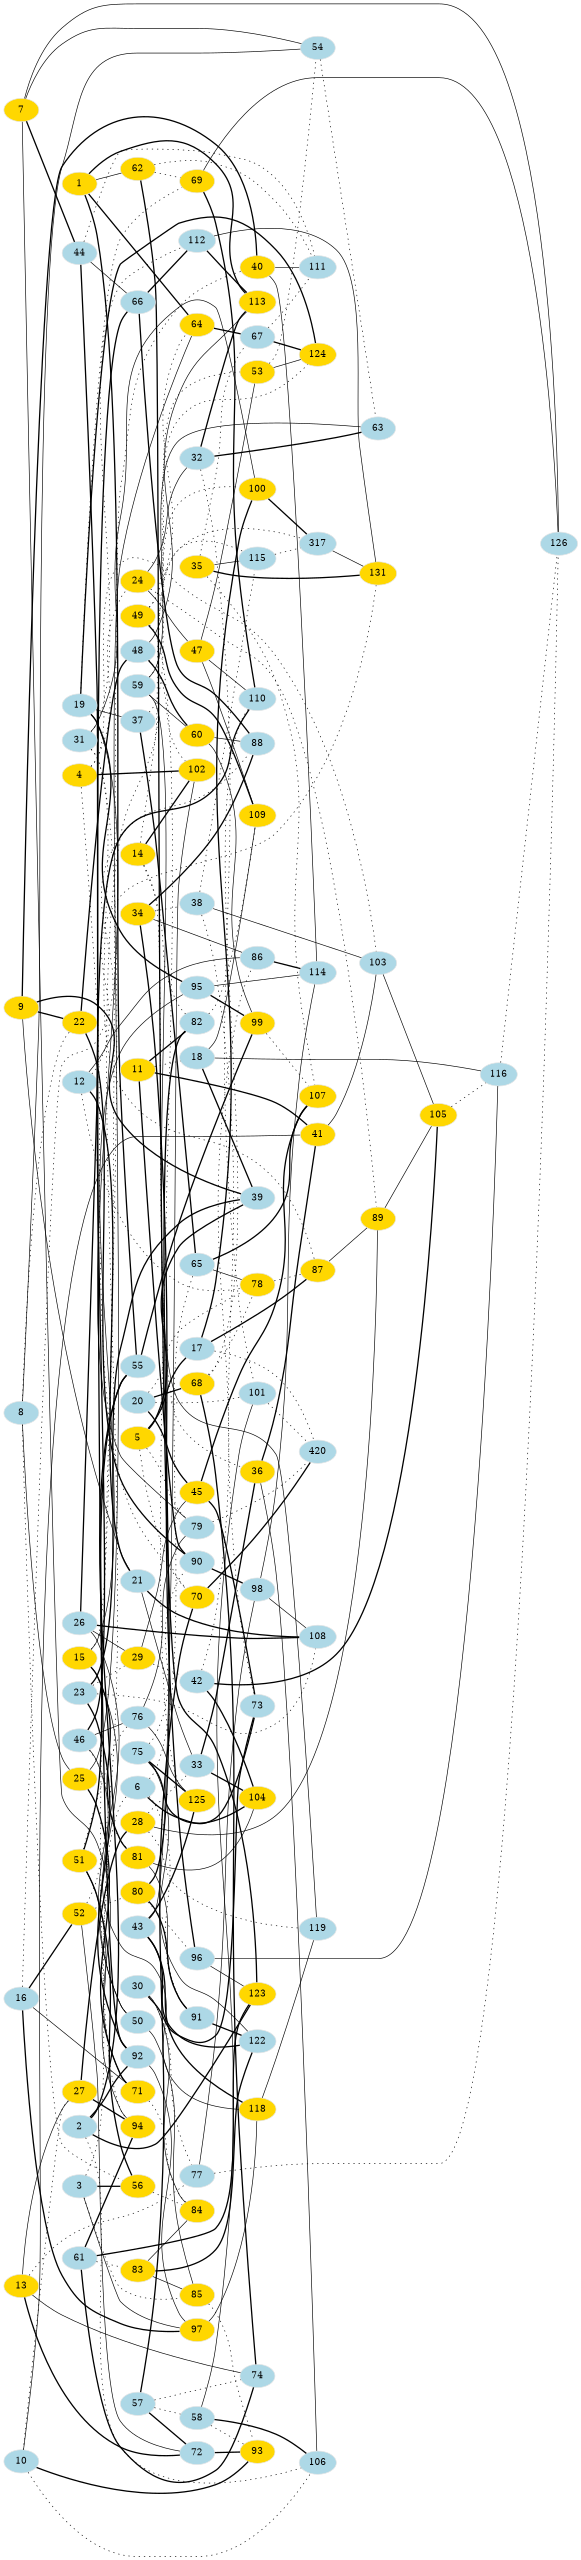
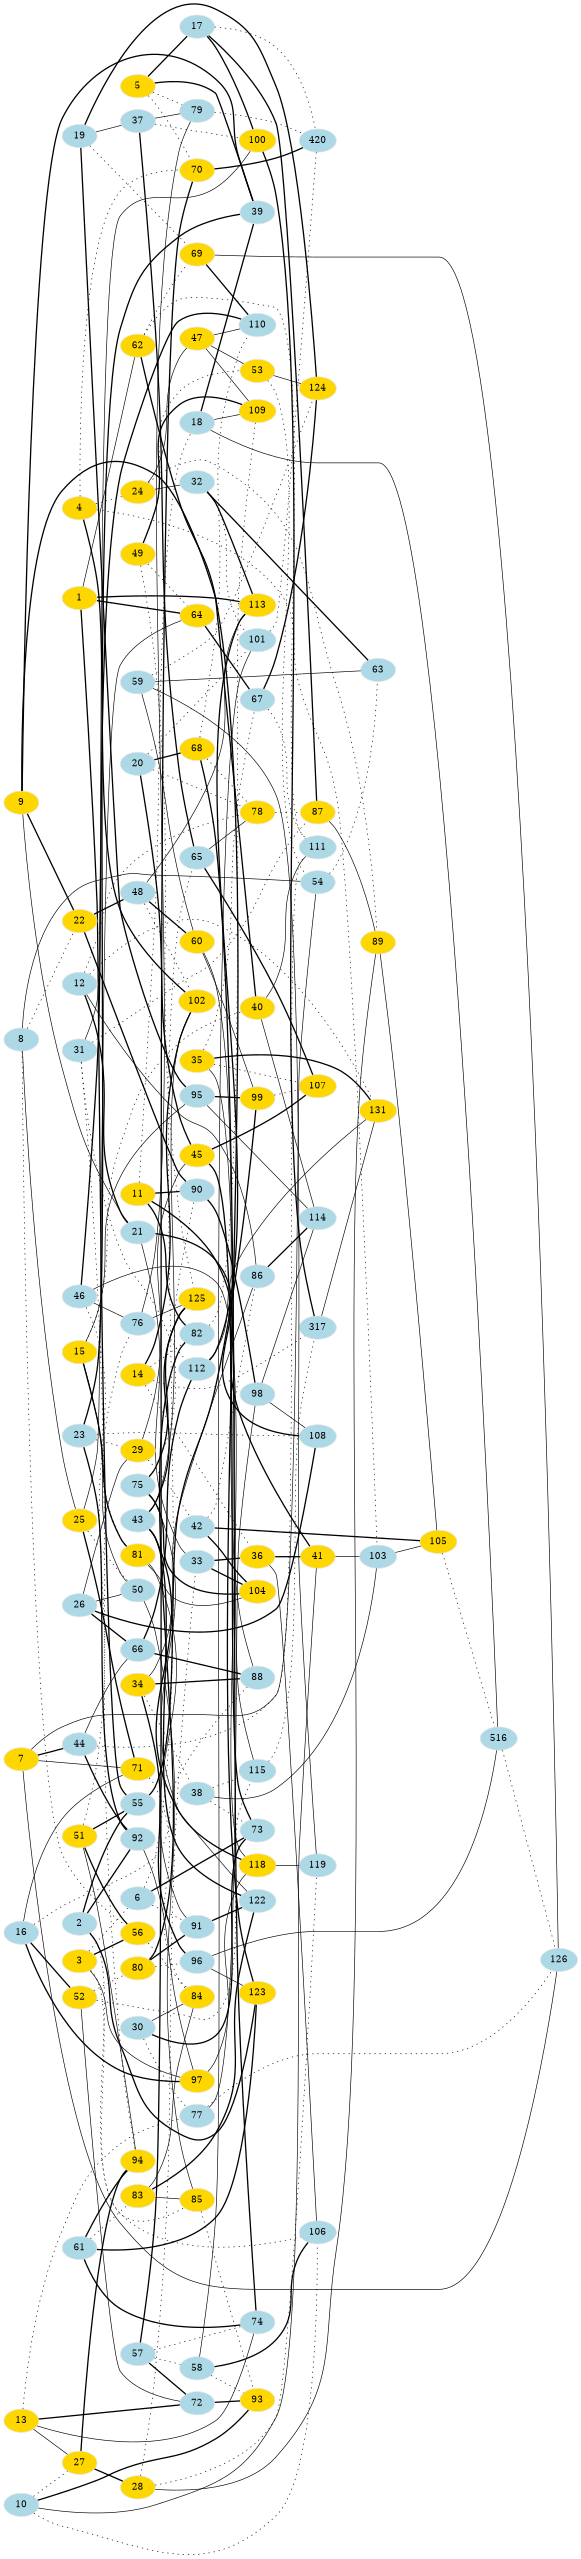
node "116": label "116" -> "516"
edge "19" -- "79": now "37" -- "79"
node "3": fillcolor lightblue -> gold
